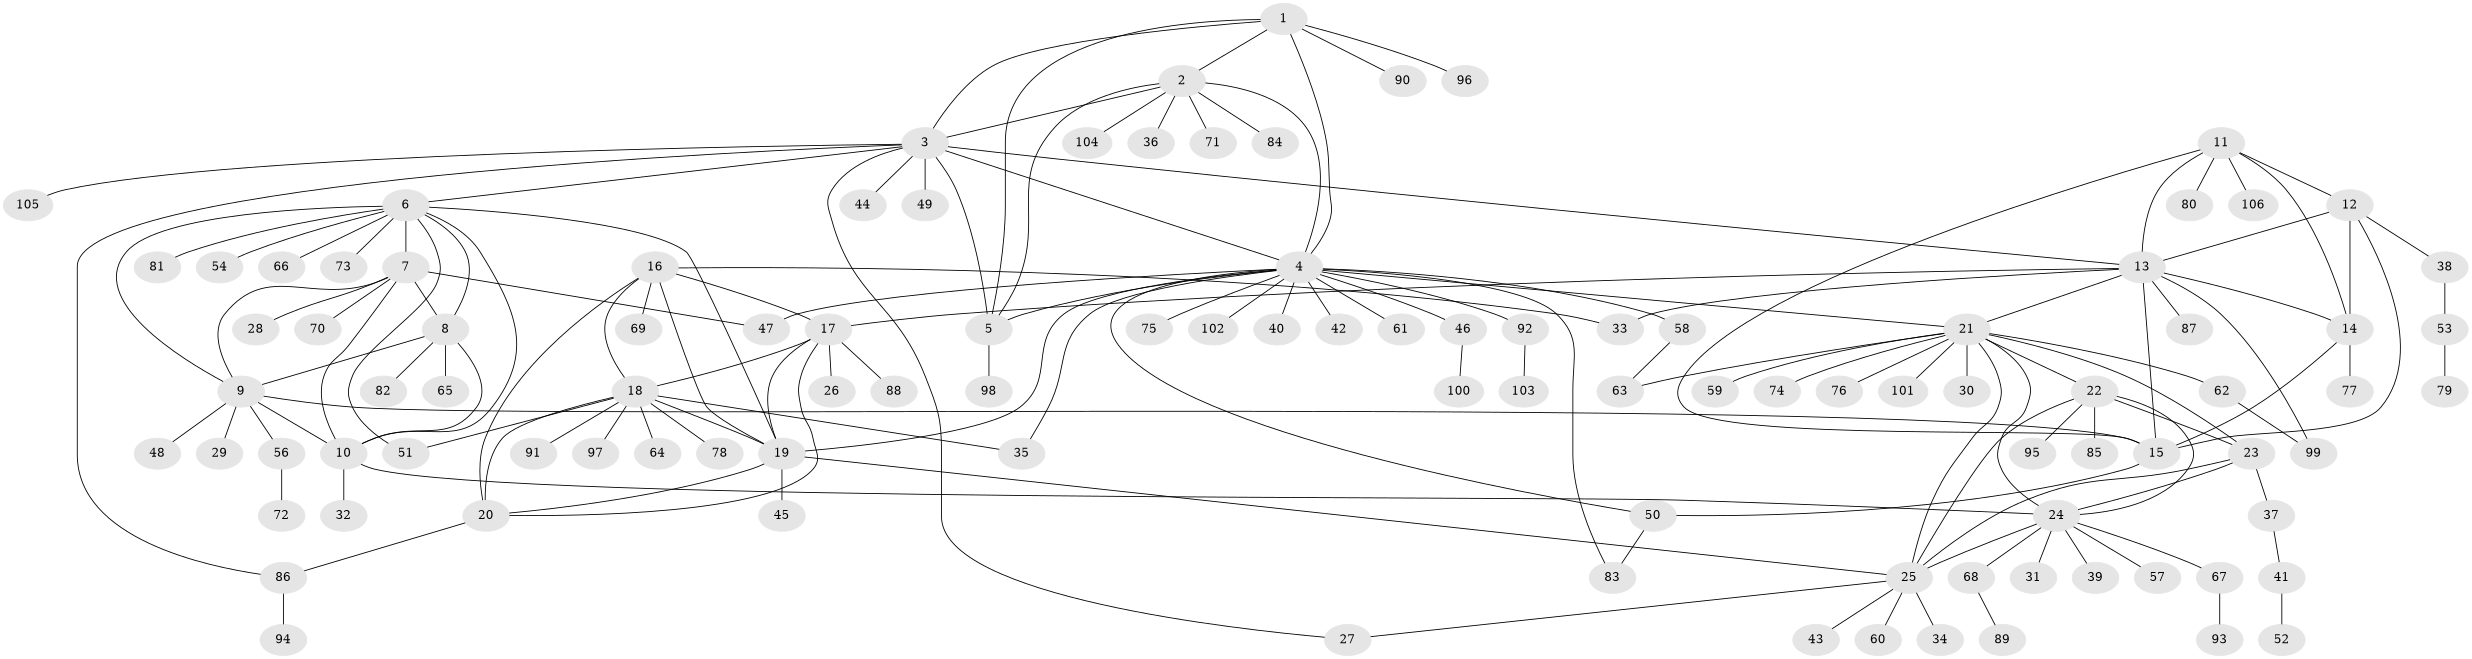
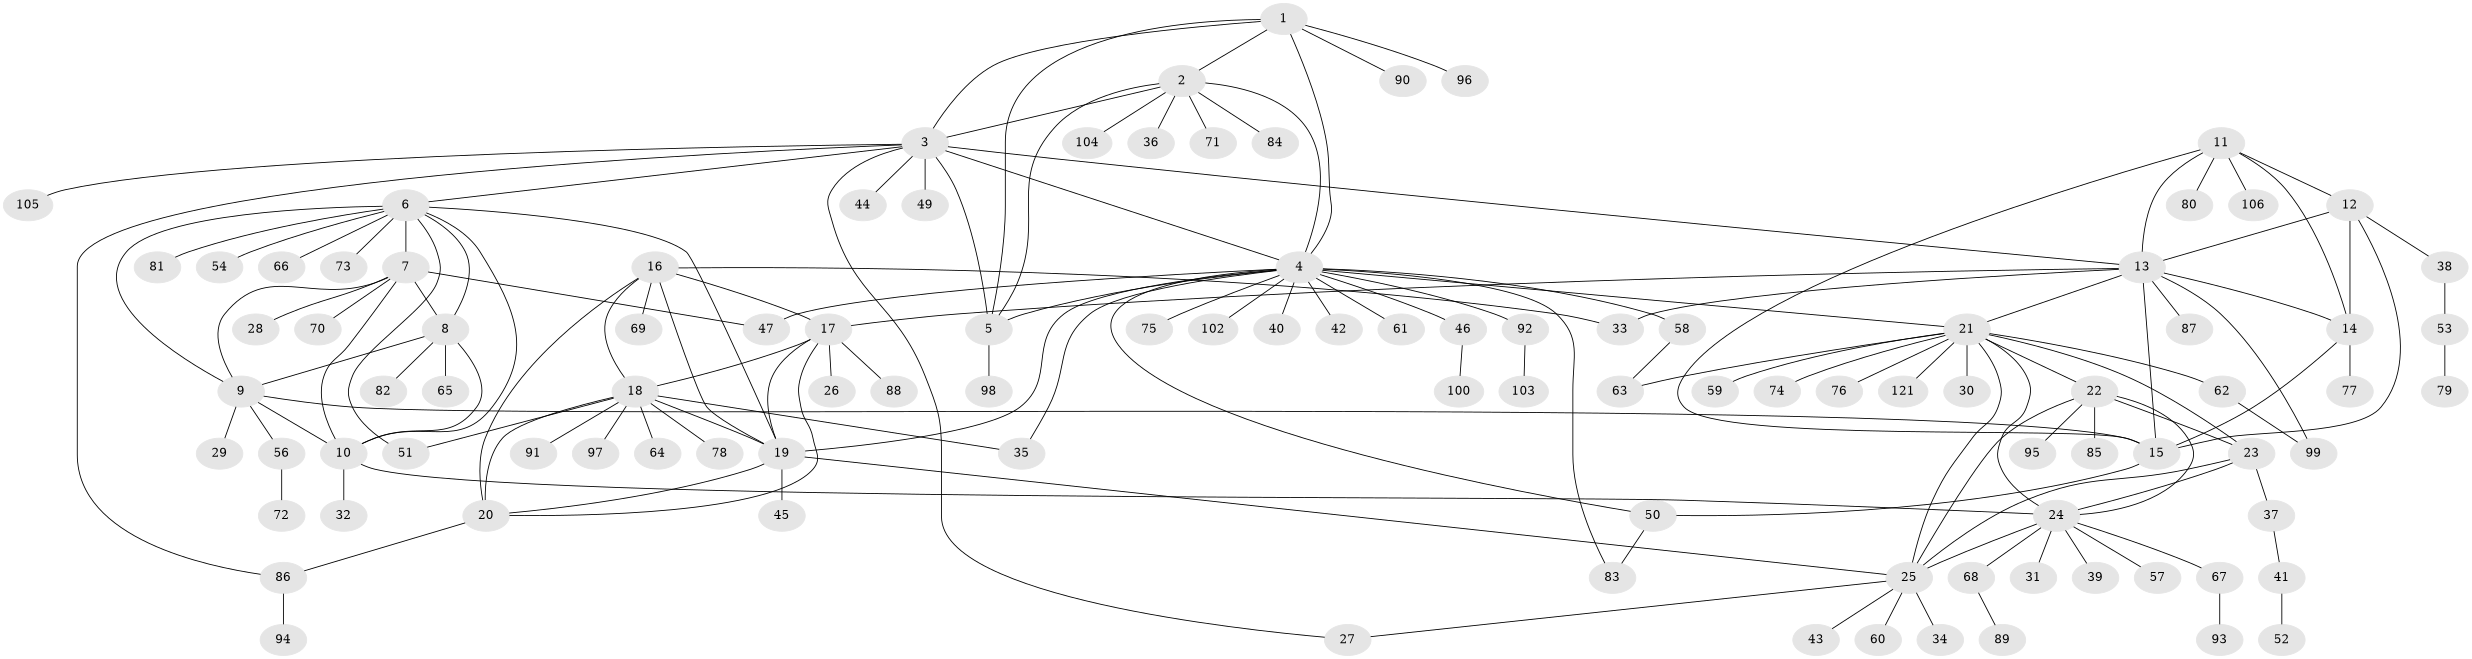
node "101": label "101" -> "121"
node "48": removed
